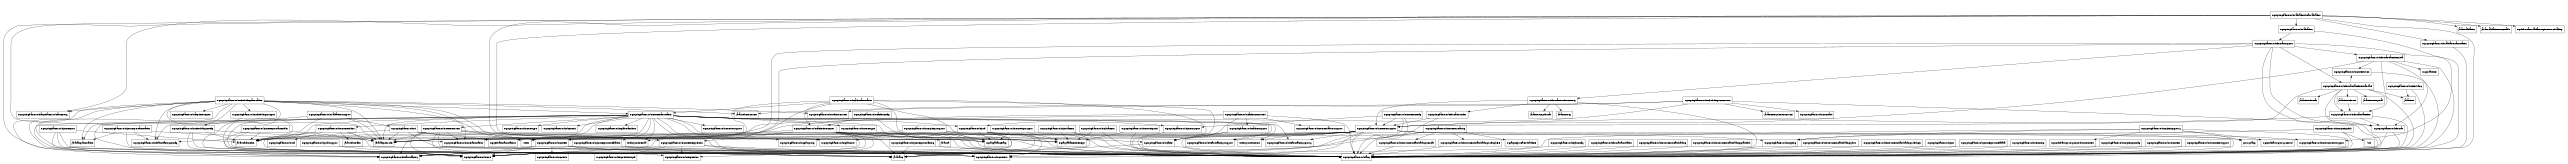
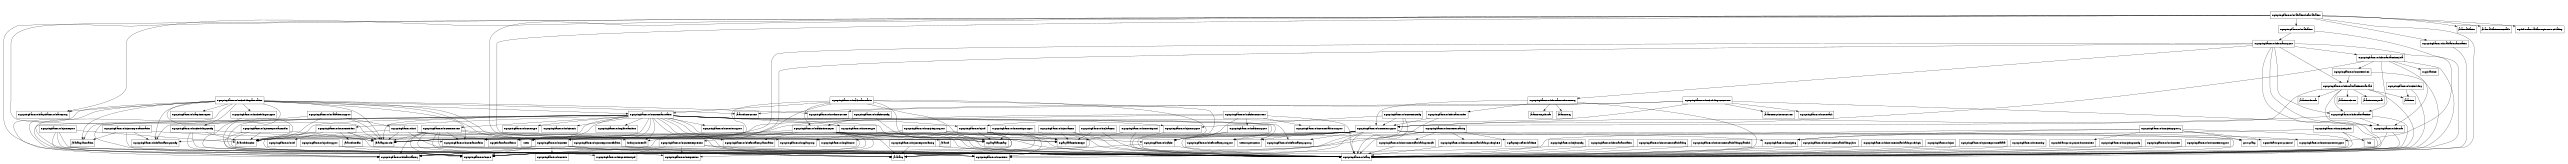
edge "org_springframework_format_datetime_standard" -> "org_springframework_context_i18n": reversed
edge "java_time_chrono" -> "org_springframework_format_datetime": now "org_springframework_format_support" -> "org_springframework_format_datetime"
edge "org_springframework_context_event" -> "org_springframework_context_expression": now "org_springframework_context_event" -> "org_springframework_expression_spel"
node "org_springframework_beans_factory_annotation": added
node "kotlin_jvm_functions": label "kotlin_jvm_functions" -> "kotlin_org_functions"
